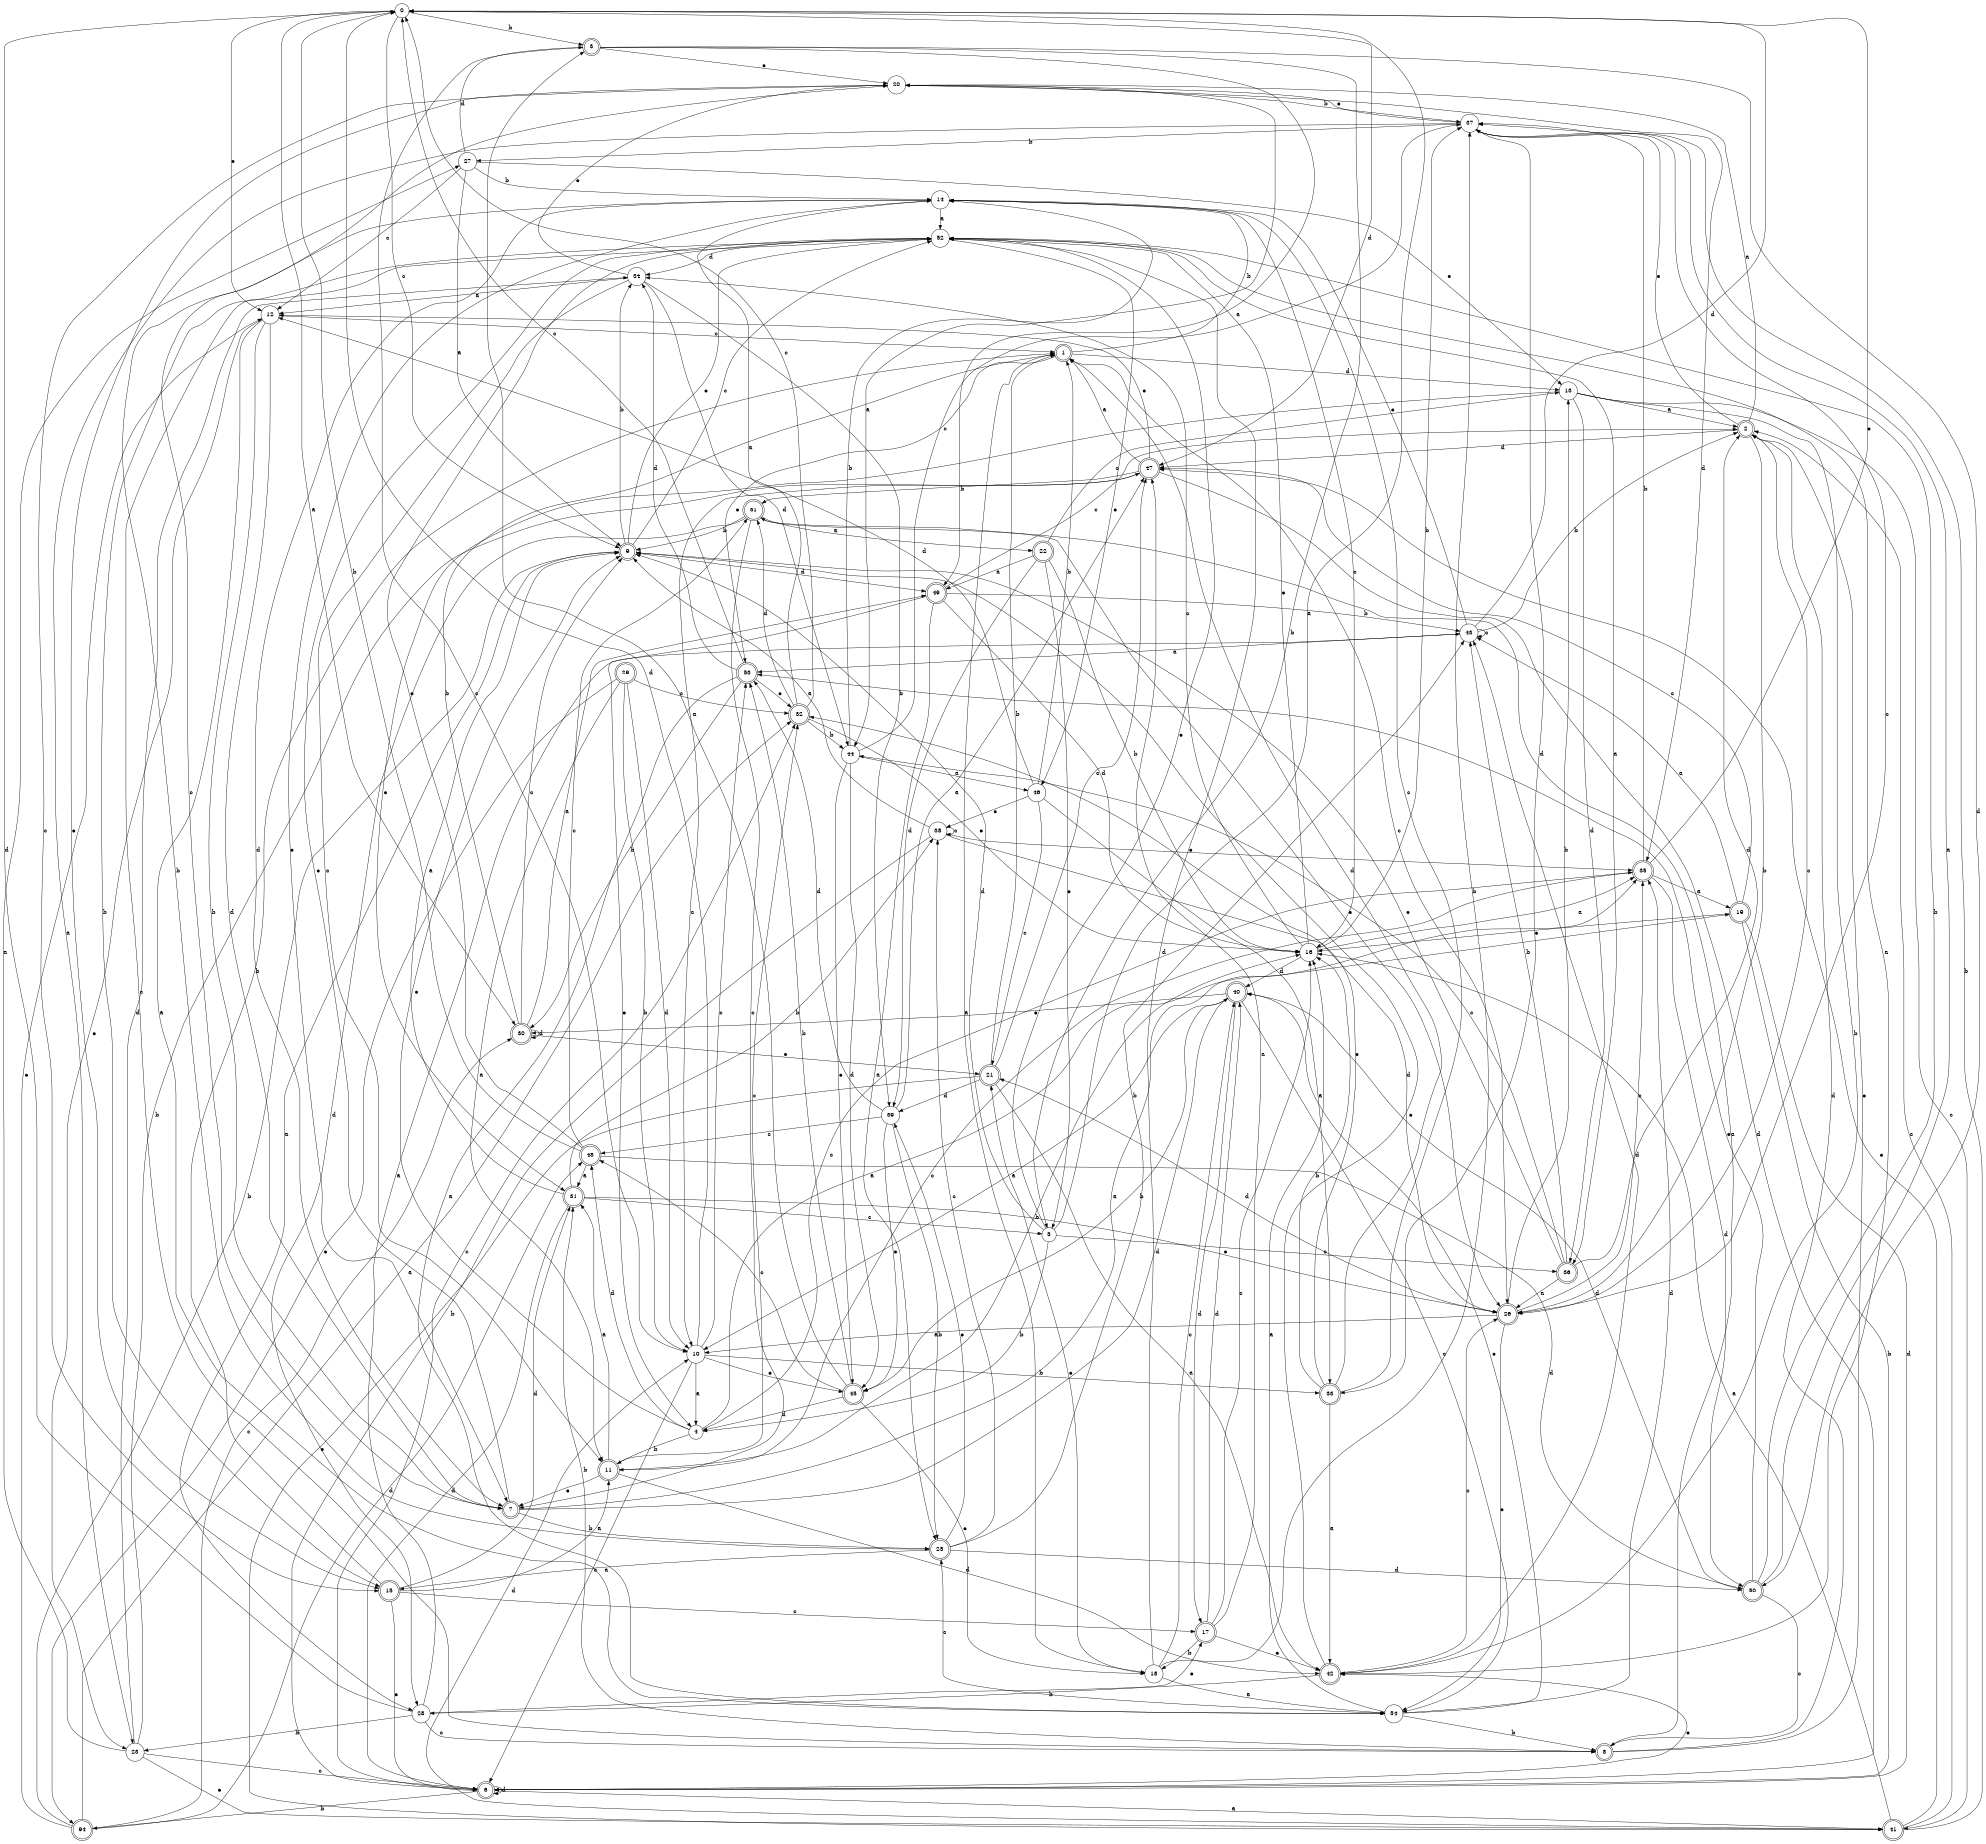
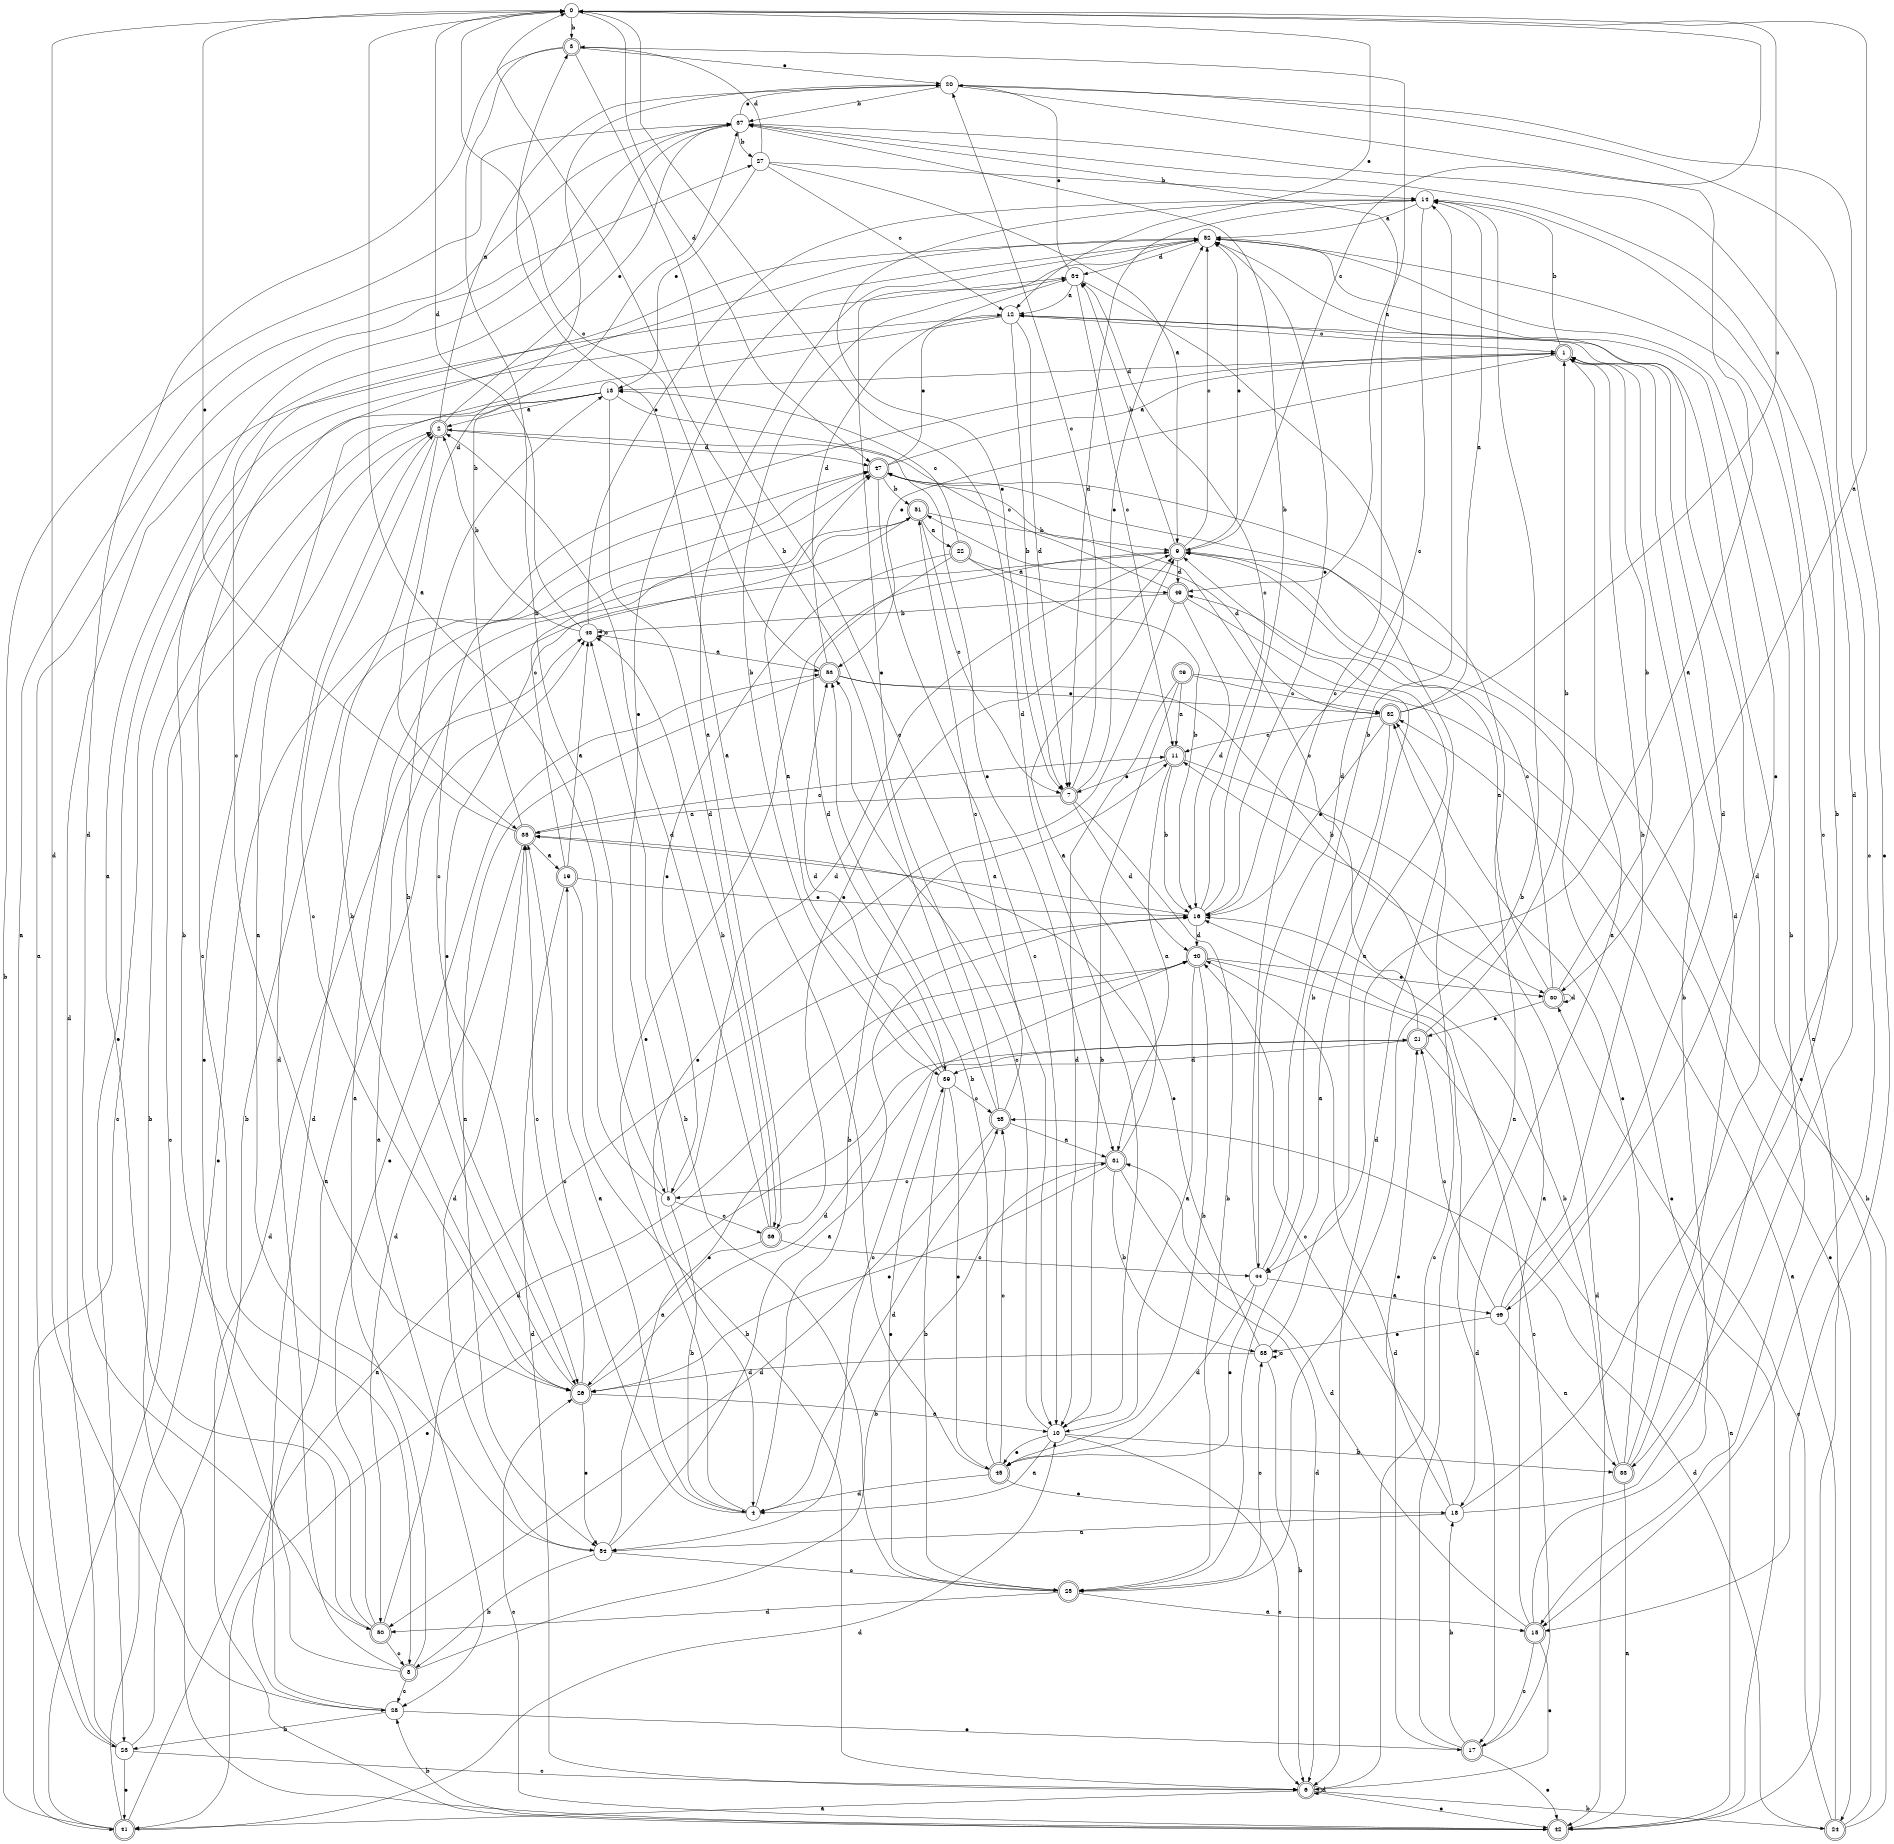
edge "11" -> "32": reversed
edge "28" -> "8": reversed
node "94": label "94" -> "24"
